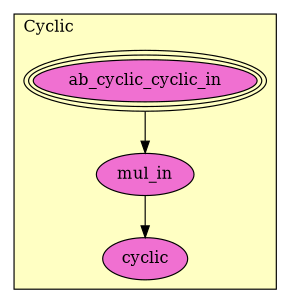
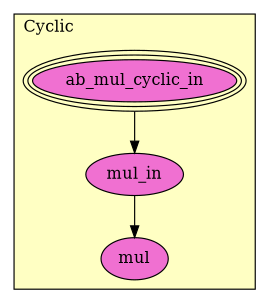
node "ab_cyclic_cyclic_in": label "ab_cyclic_cyclic_in" -> "ab_mul_cyclic_in"
node "cyclic": label "cyclic" -> "mul"
